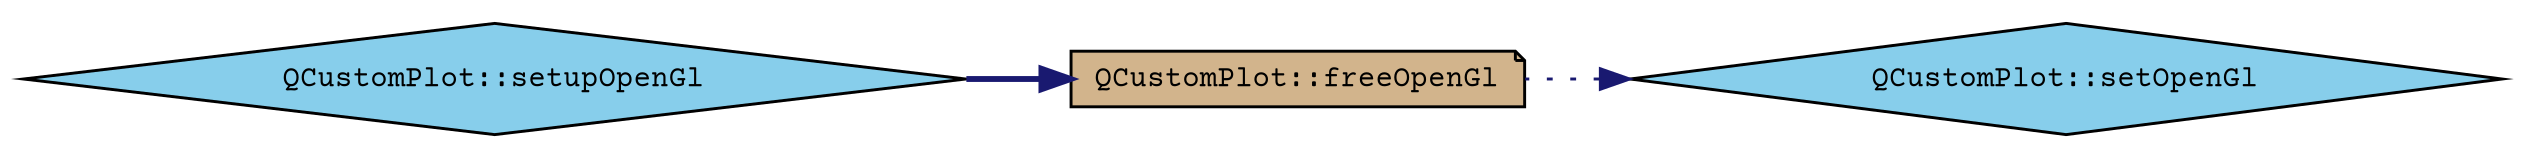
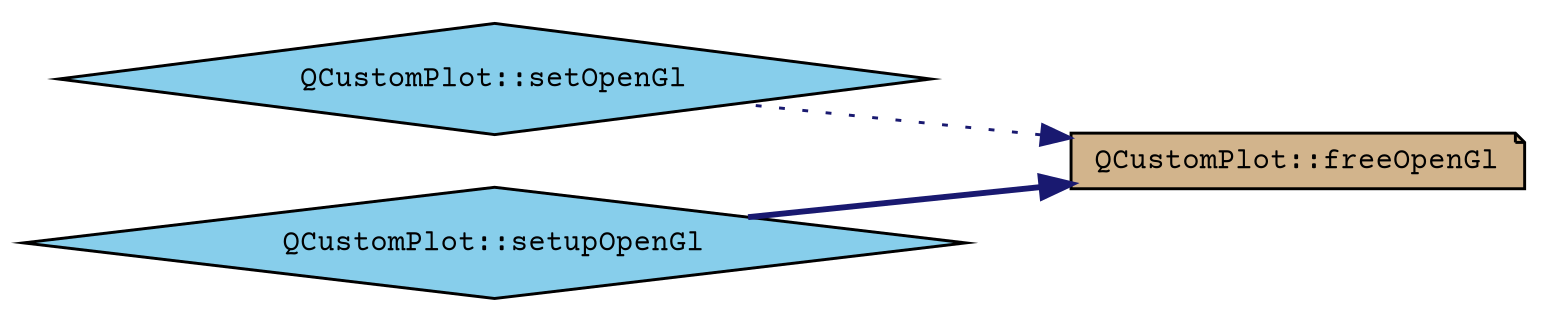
edge "QCustomPlot::freeOpenGl" -> "QCustomPlot::setOpenGl": reversed
